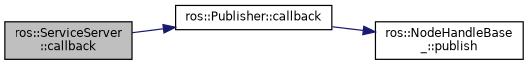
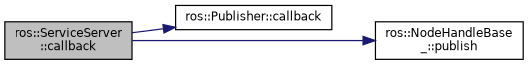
edge "ros::Publisher::callback" -> "ros::NodeHandleBase _::publish": now "ros::ServiceServer ::callback" -> "ros::NodeHandleBase _::publish"
